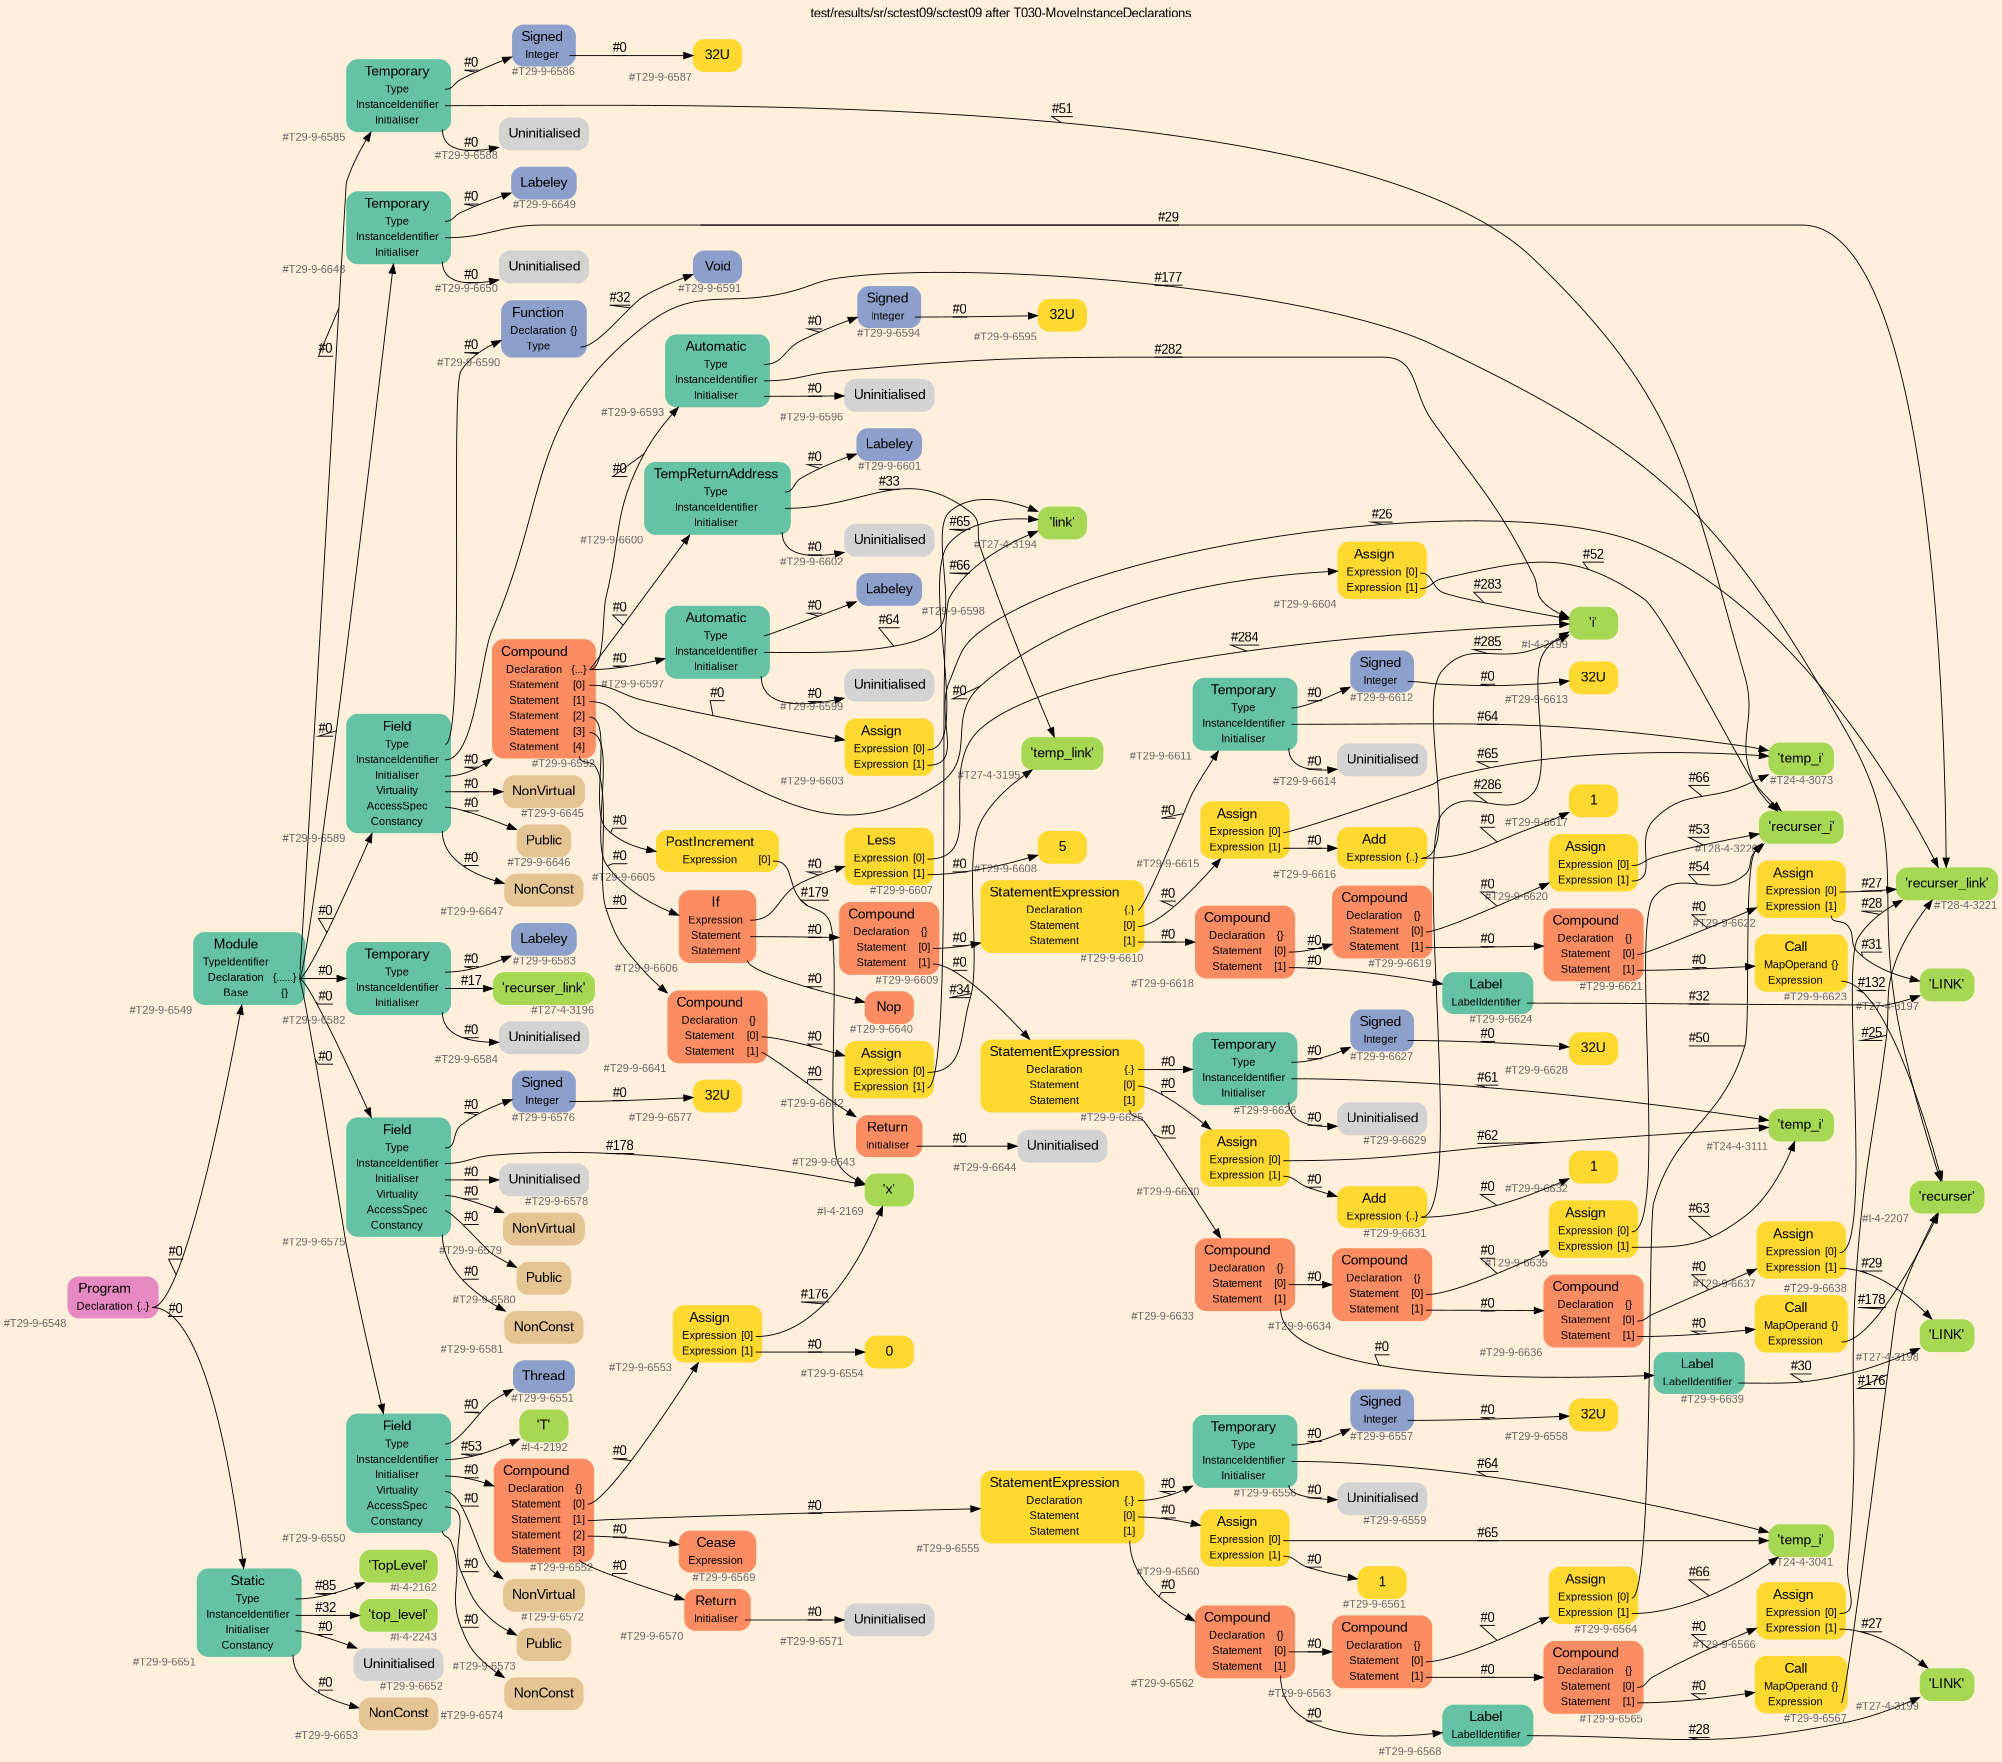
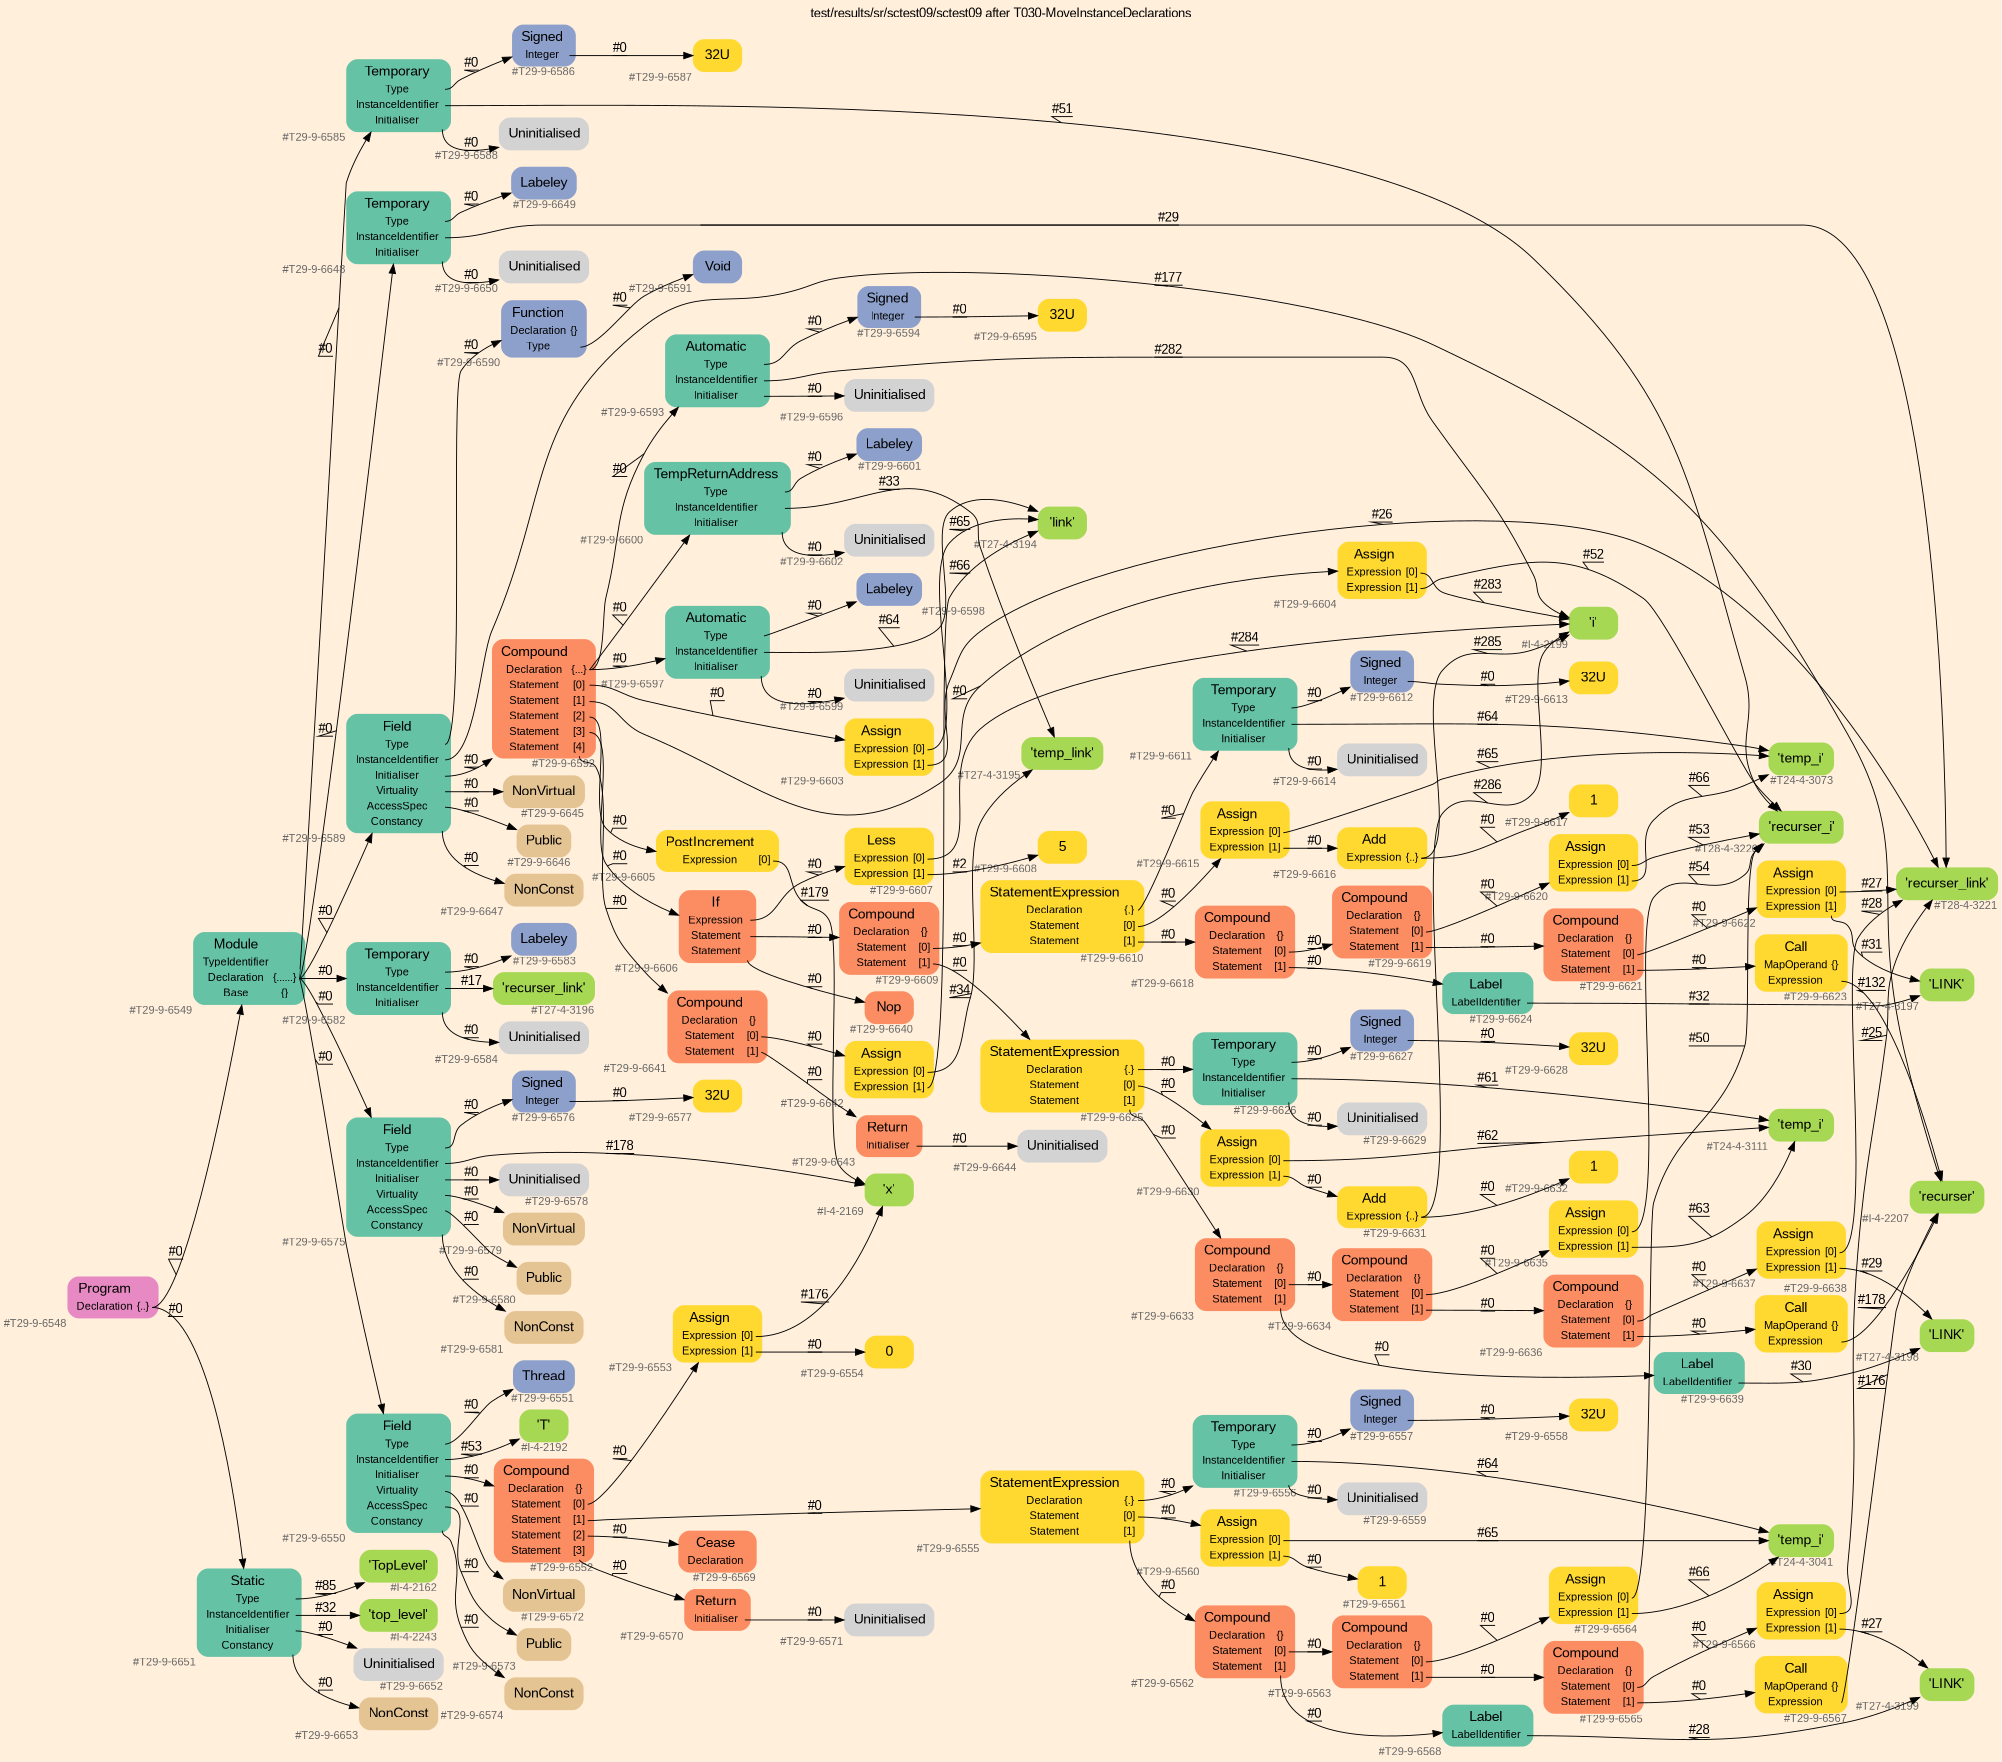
edge "Function" -> "Void": label "#32" -> "#0"
edge "Less" -> "5": label "#0" -> "#2"
node "Cease": text "Expression" -> "Declaration"
